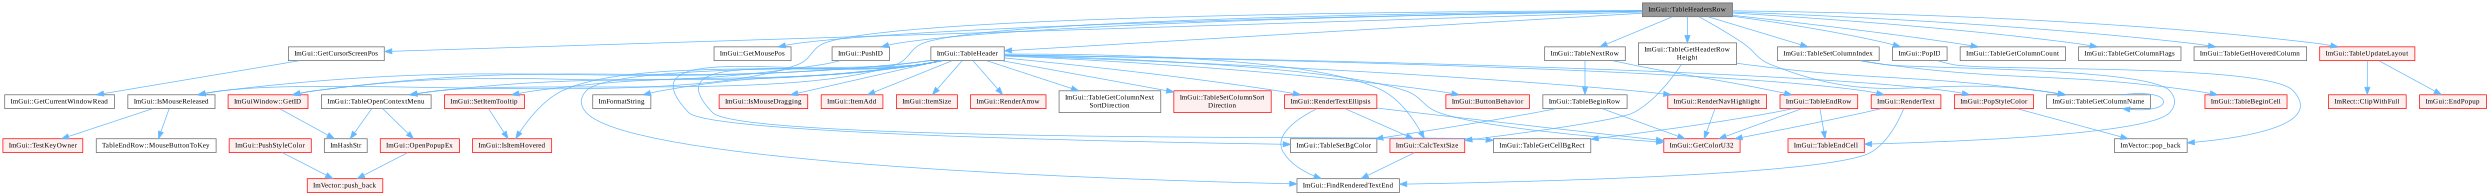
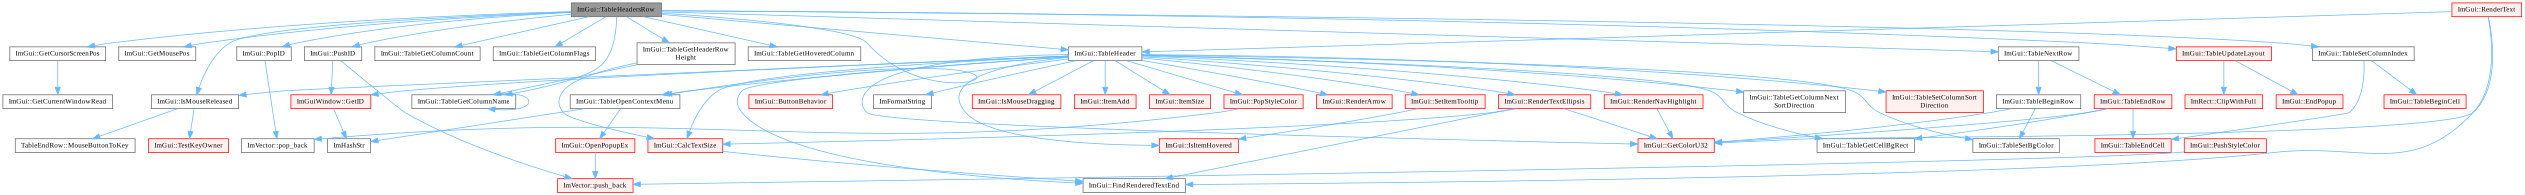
edge "ImGui::TableHeader" -> "ImGui::RenderText": reversed
edge "ImGui::PushID" -> "ImVector::push_back": added
